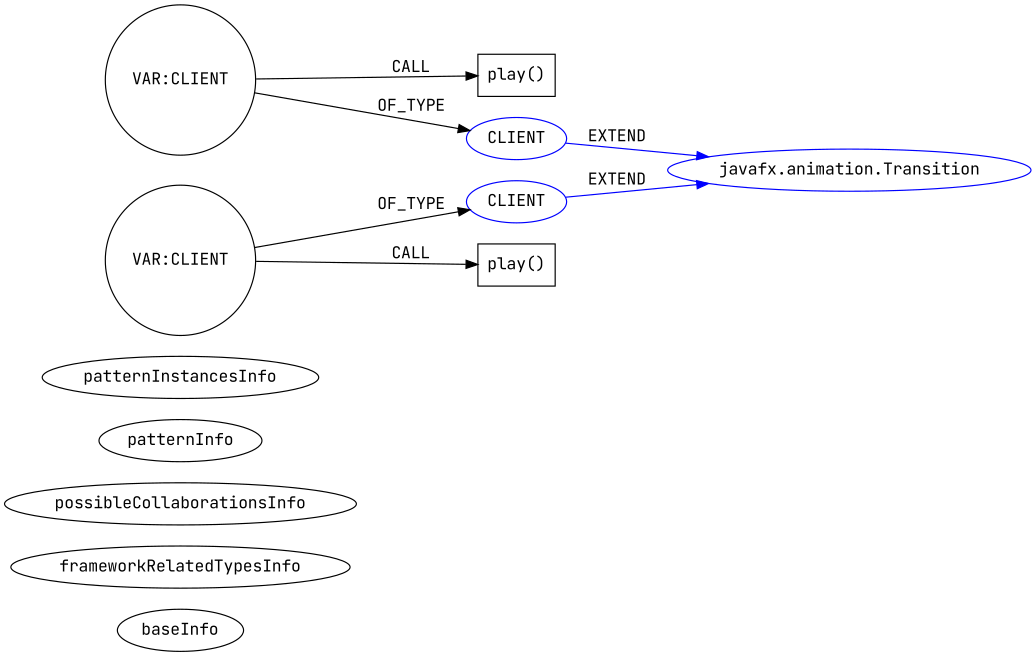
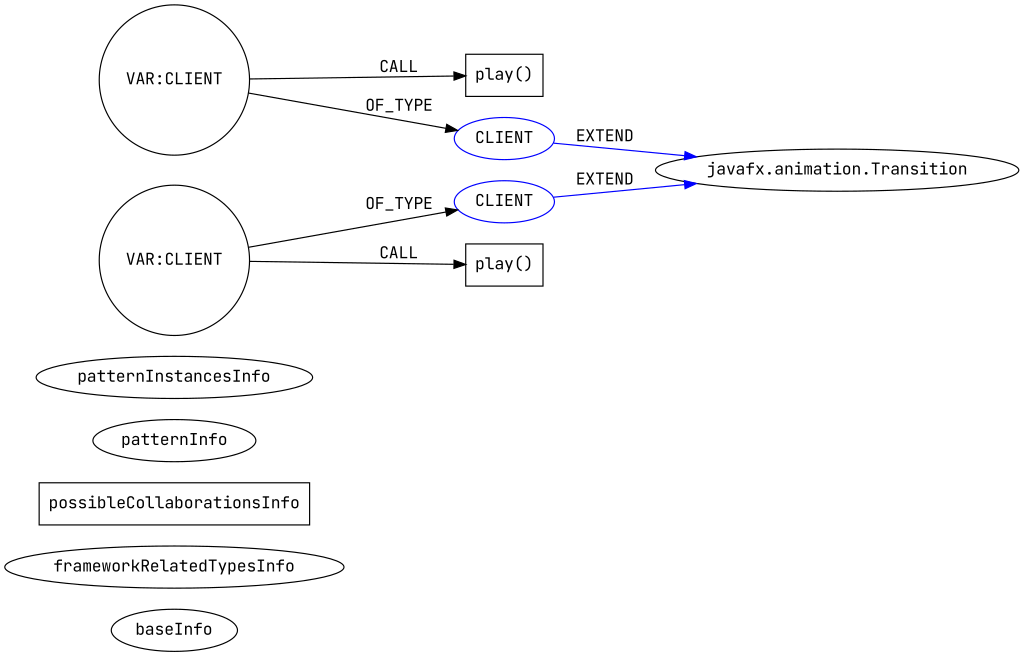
node "javafx.animation.Transition": color blue -> black
node "possibleCollaborationsInfo": shape ellipse -> box
